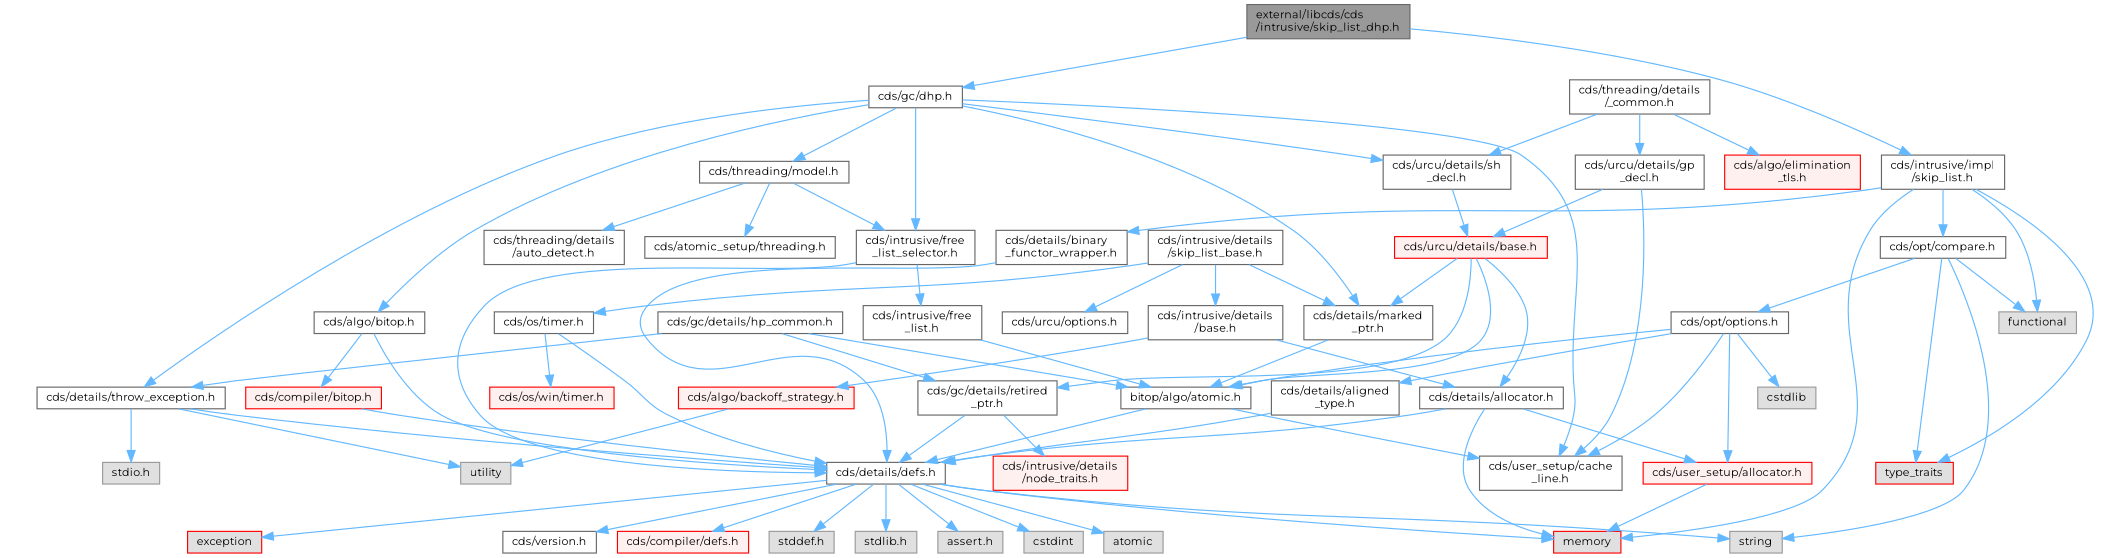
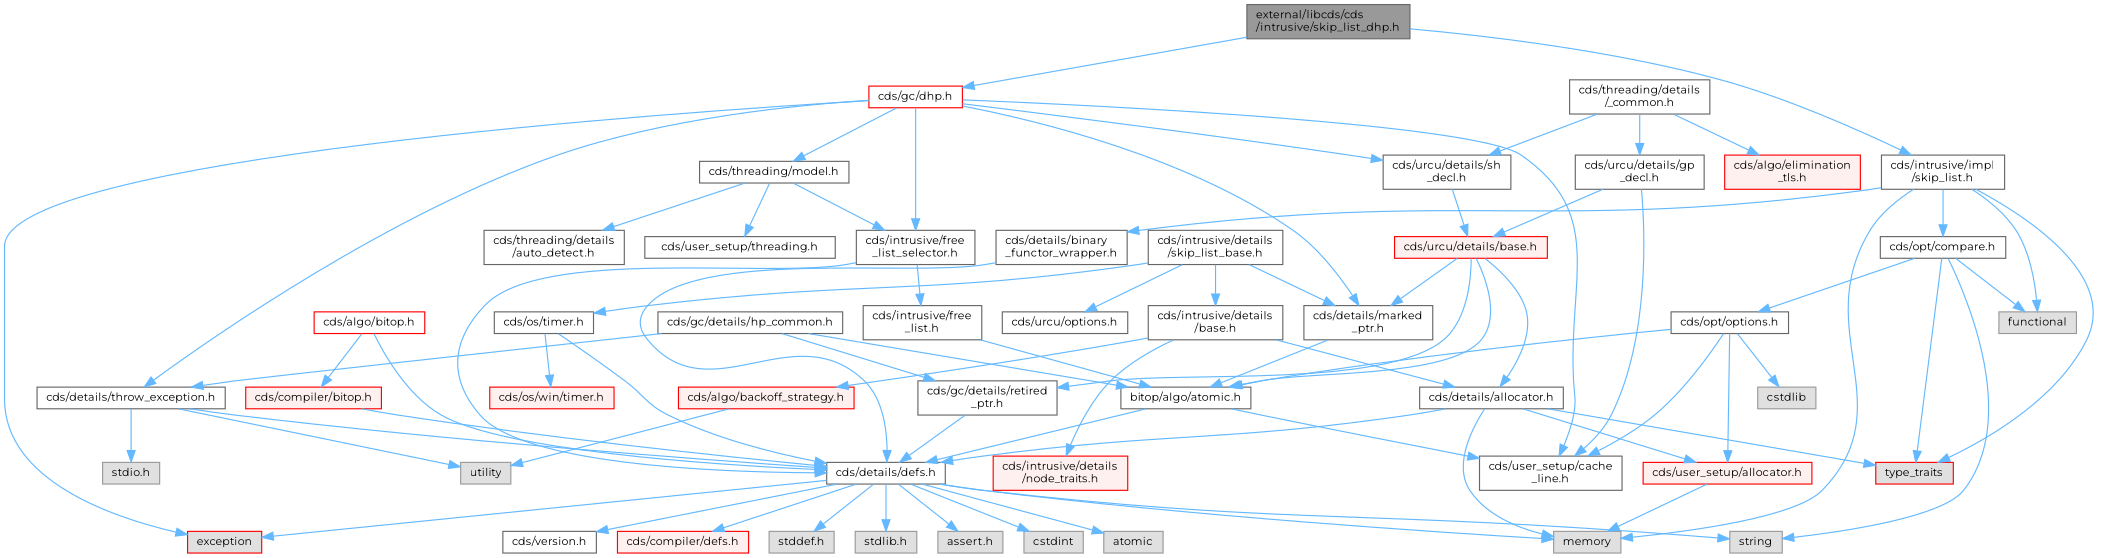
node "cds/gc/dhp.h": color grey40 -> red
edge "cds/gc/dhp.h" -> "cds/algo/bitop.h": now "cds/gc/dhp.h" -> "exception"
node "cds/atomic_setup/threading.h": label "cds/atomic_setup/threading.h" -> "cds/user_setup/threading.h"
node "cds/algo/bitop.h": color grey40 -> red
node "cds/details/aligned _type.h": removed
edge "cds/gc/details/retired _ptr.h" -> "cds/intrusive/details /node_traits.h": now "cds/intrusive/details /base.h" -> "cds/intrusive/details /node_traits.h"
edge "cds/details/allocator.h" -> "type_traits": added
node "memory": color red -> grey60
